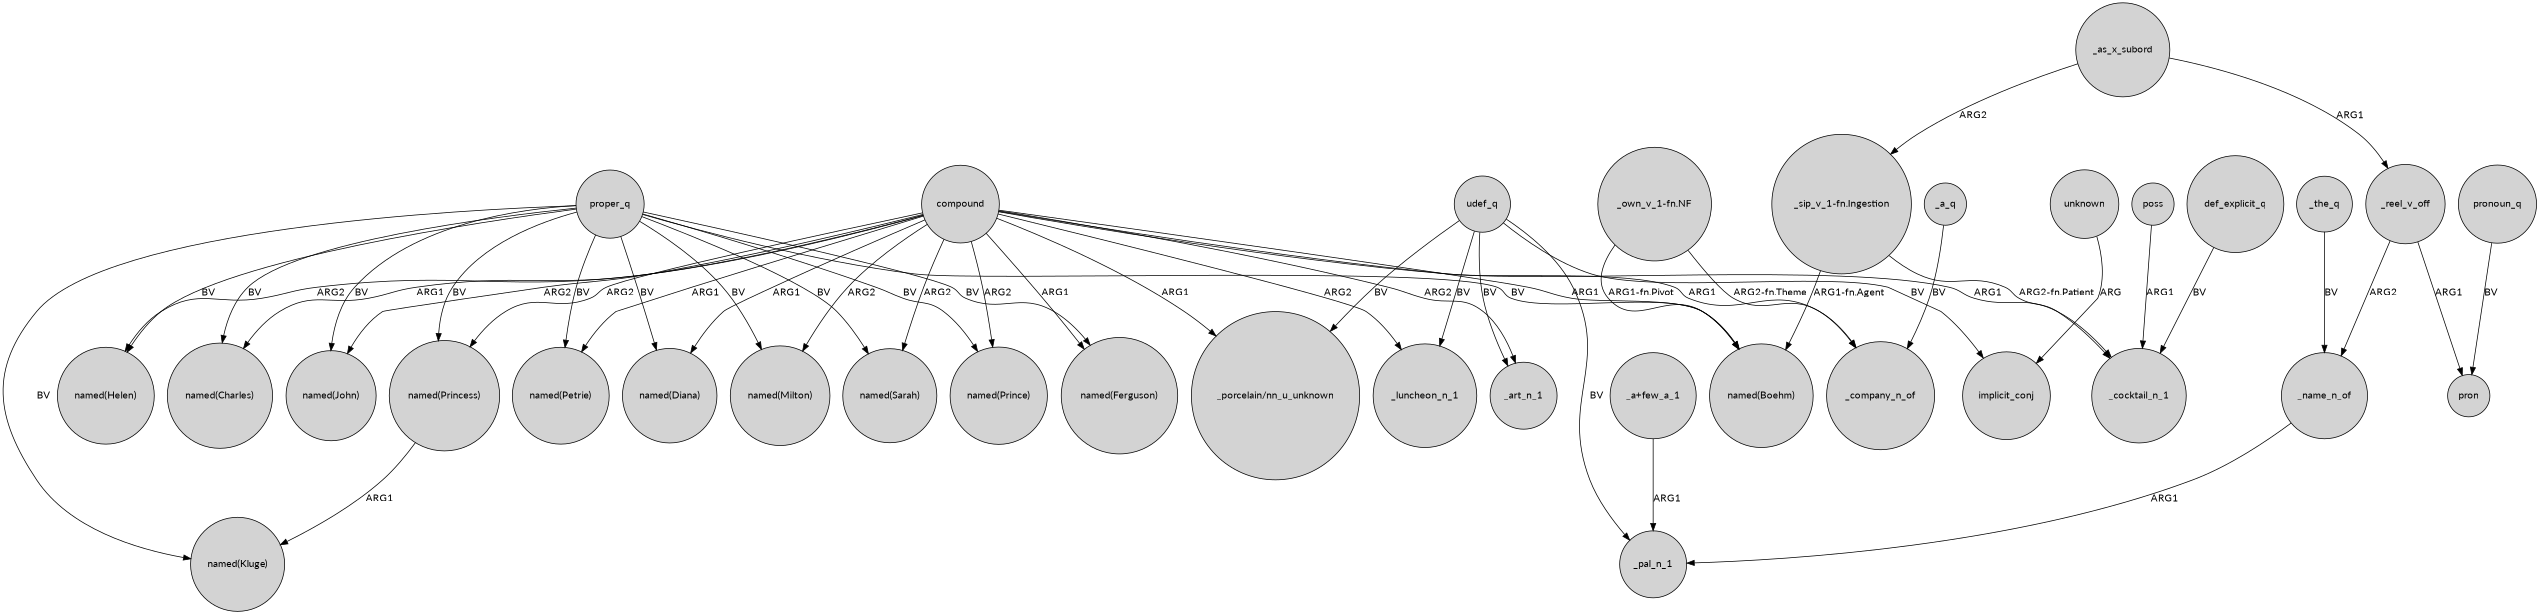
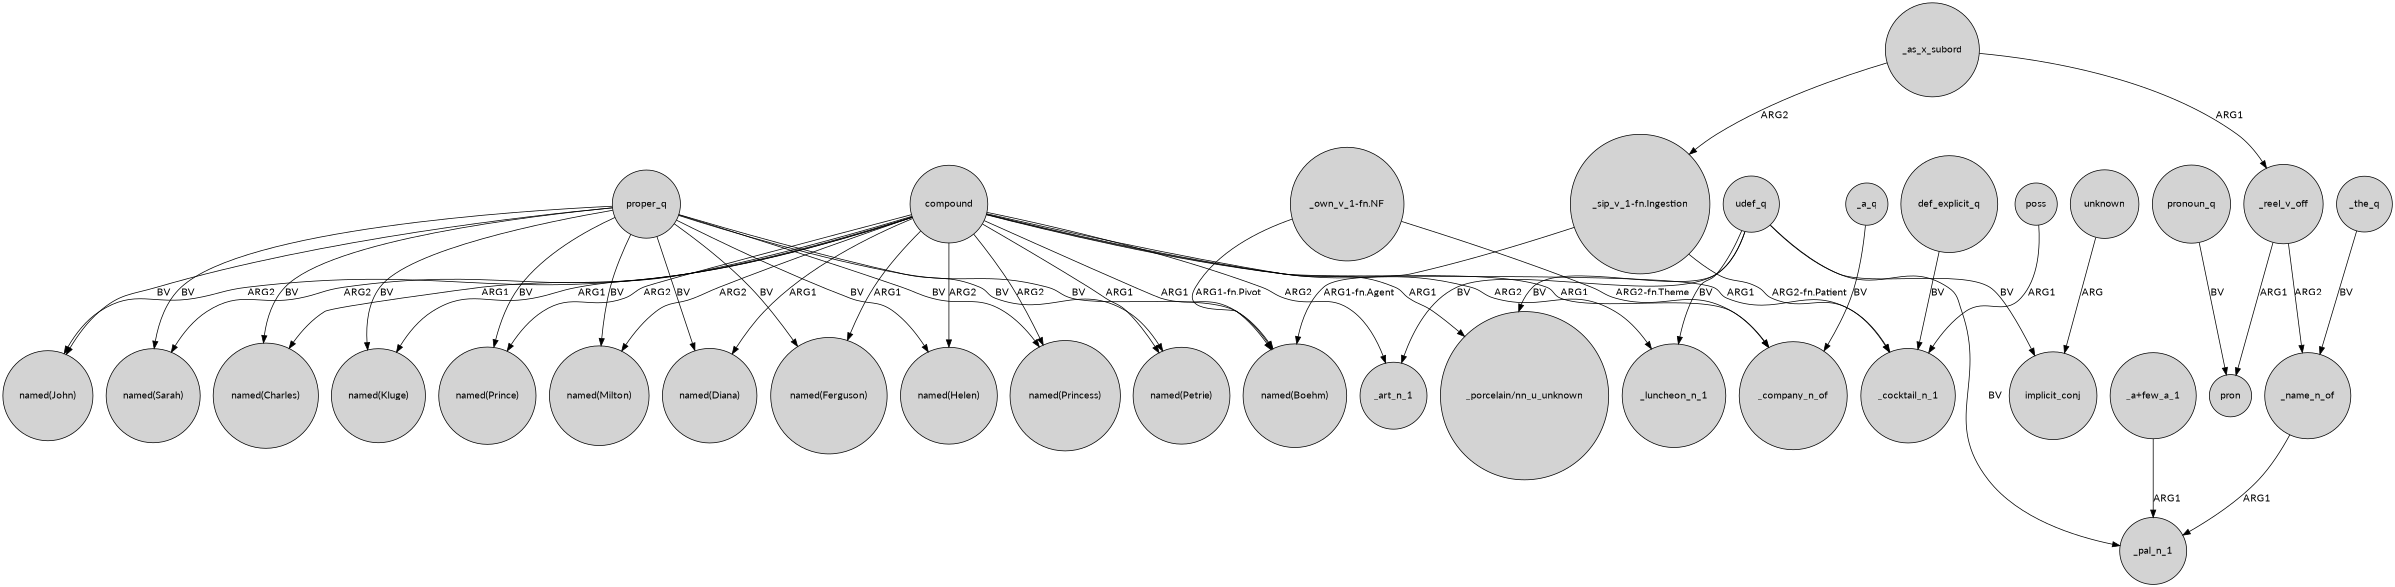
edge "named(Princess)" -> "named(Kluge)": now "compound" -> "named(Kluge)"
